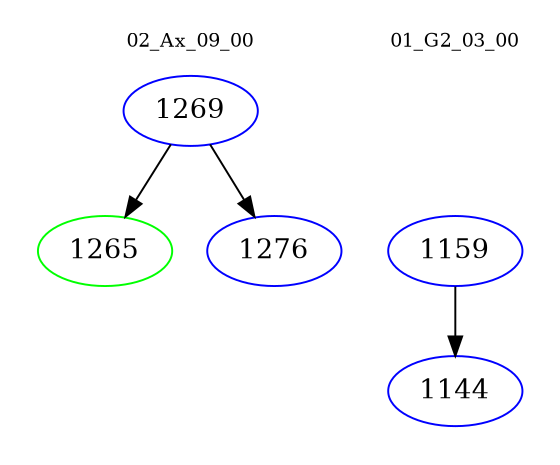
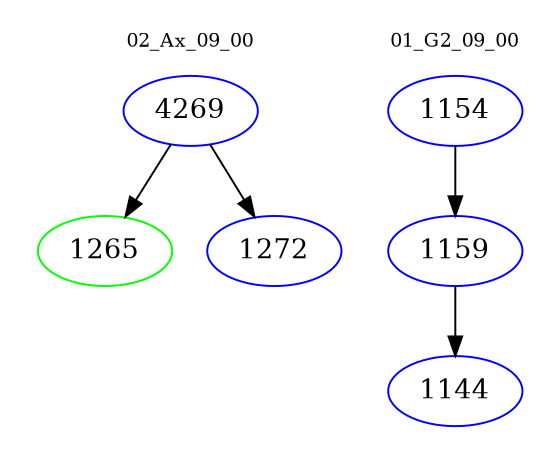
cluster "01_G2_03_00": label "01_G2_03_00" -> "01_G2_09_00"
node "1269": label "1269" -> "4269"
node "1154": added
node "1276": label "1276" -> "1272"
